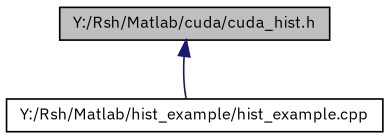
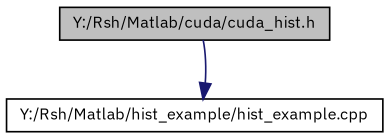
edge "Y:/Rsh/Matlab/hist_example/hist_example.cpp" -> "Y:/Rsh/Matlab/cuda/cuda_hist.h": reversed
